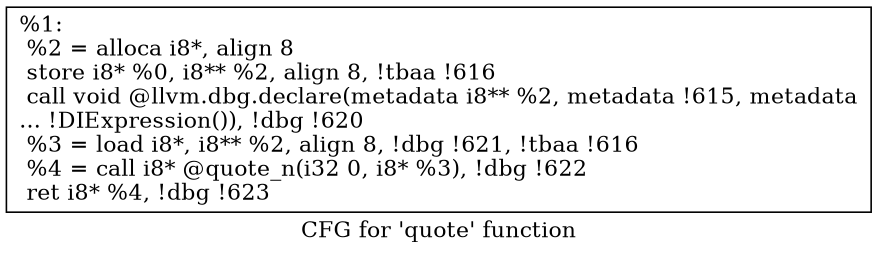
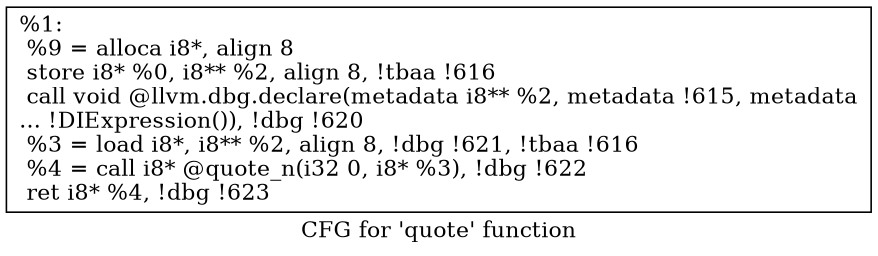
node "%1:": text "%2 = alloca i8*, align 8" -> "%9 = alloca i8*, align 8"
